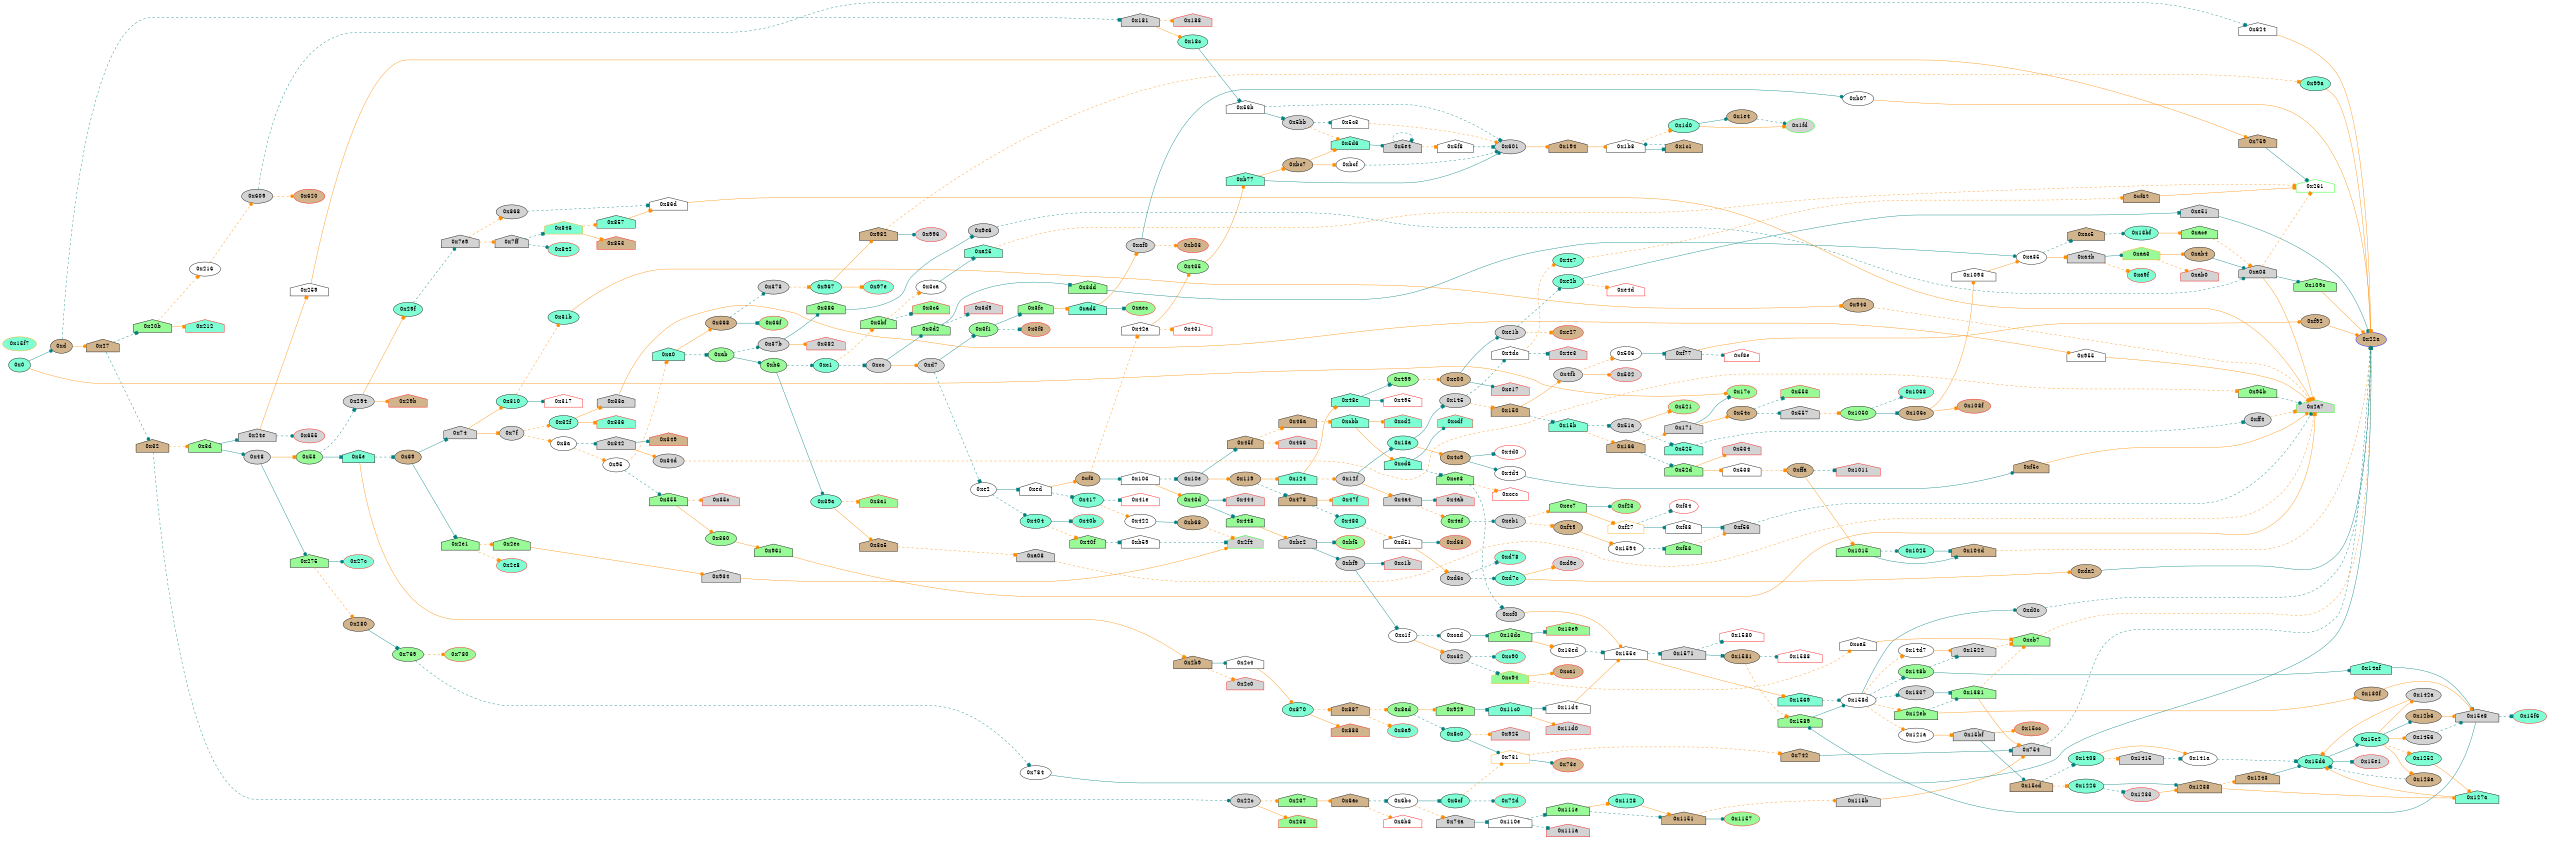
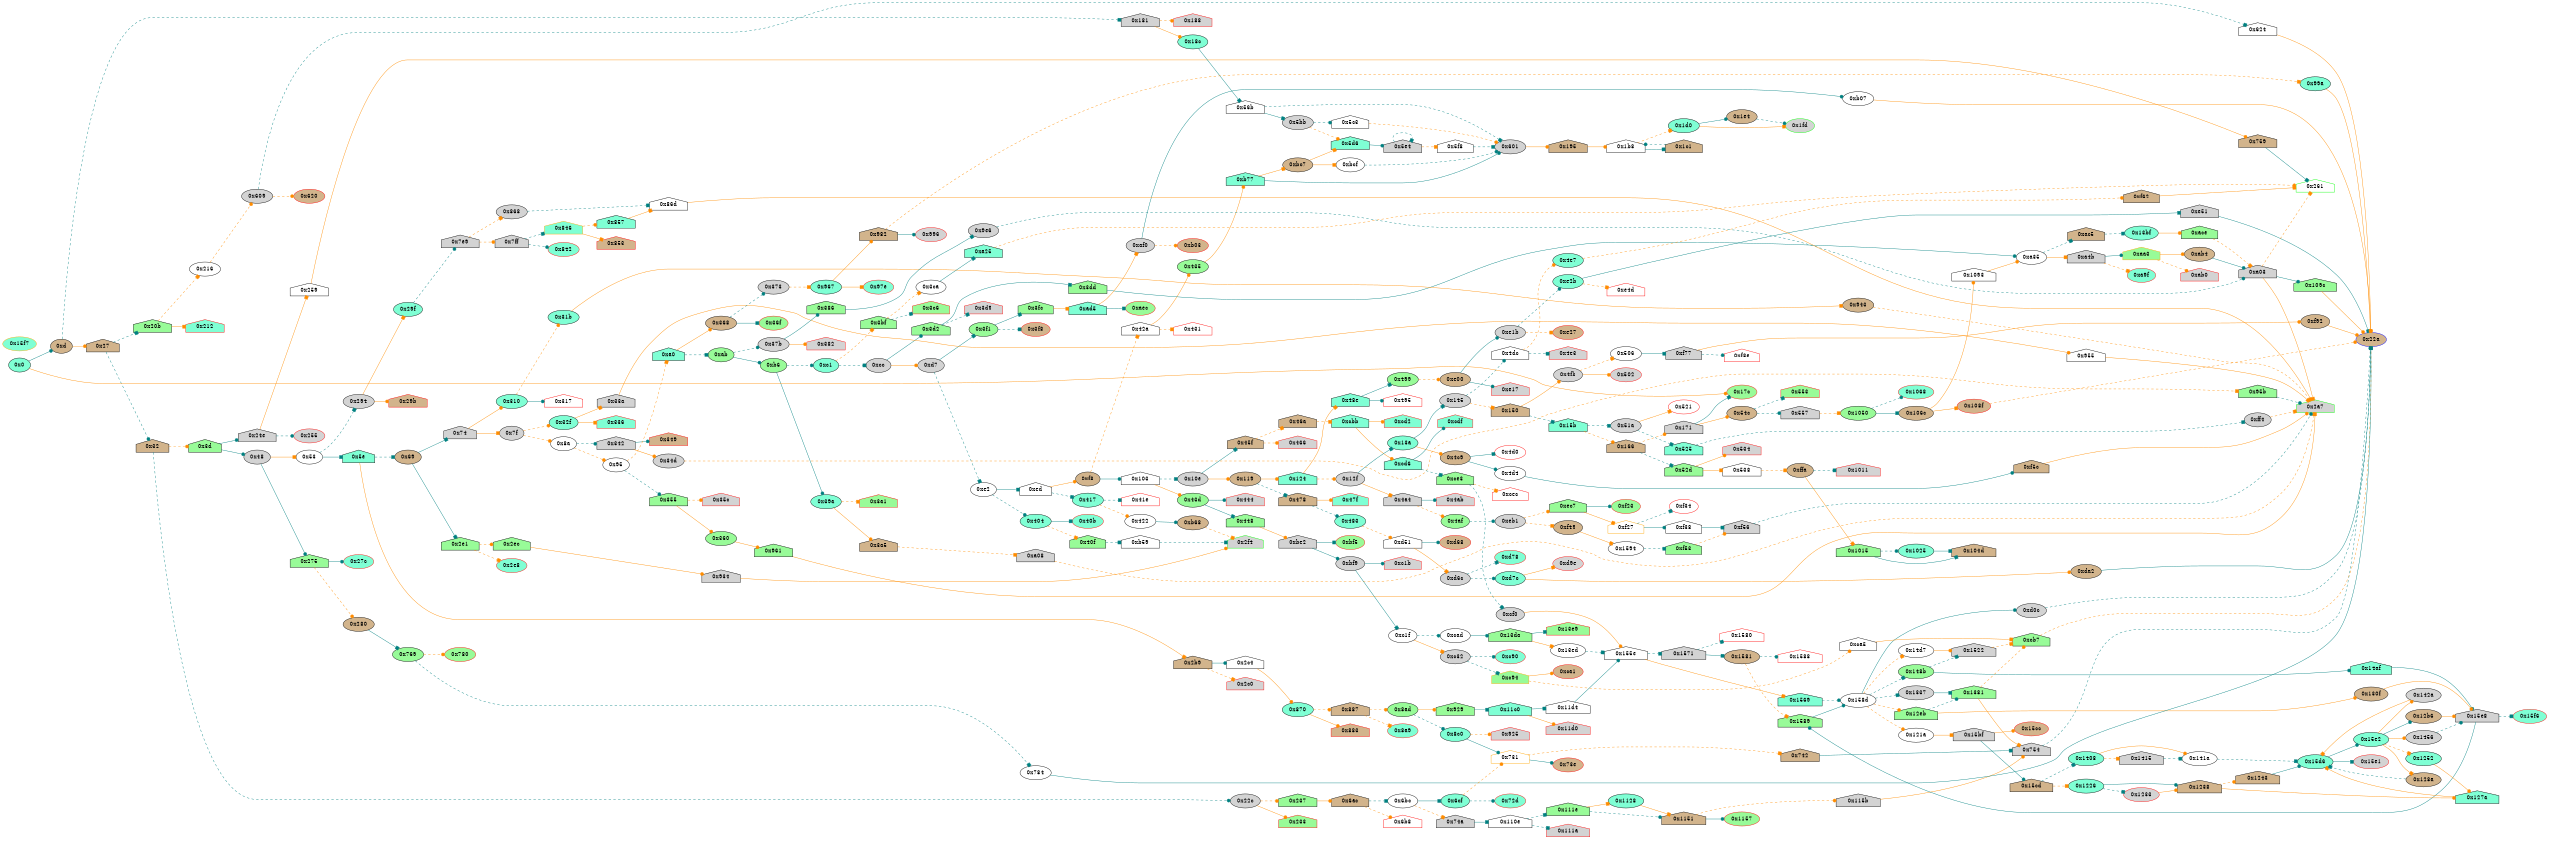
node "0x194": label "0x194" -> "0x195"
edge "0xac5" -> "0x13bf": arrowhead dot -> box
node "0x521": fillcolor palegreen -> white
node "0x655": label "0x655" -> "0x255"
node "0x53": fillcolor palegreen -> white
edge "0x104d" -> "0x22a": now "0x108f" -> "0x22a"
edge "0x11d4" -> "0x155e": color darkorange -> teal
